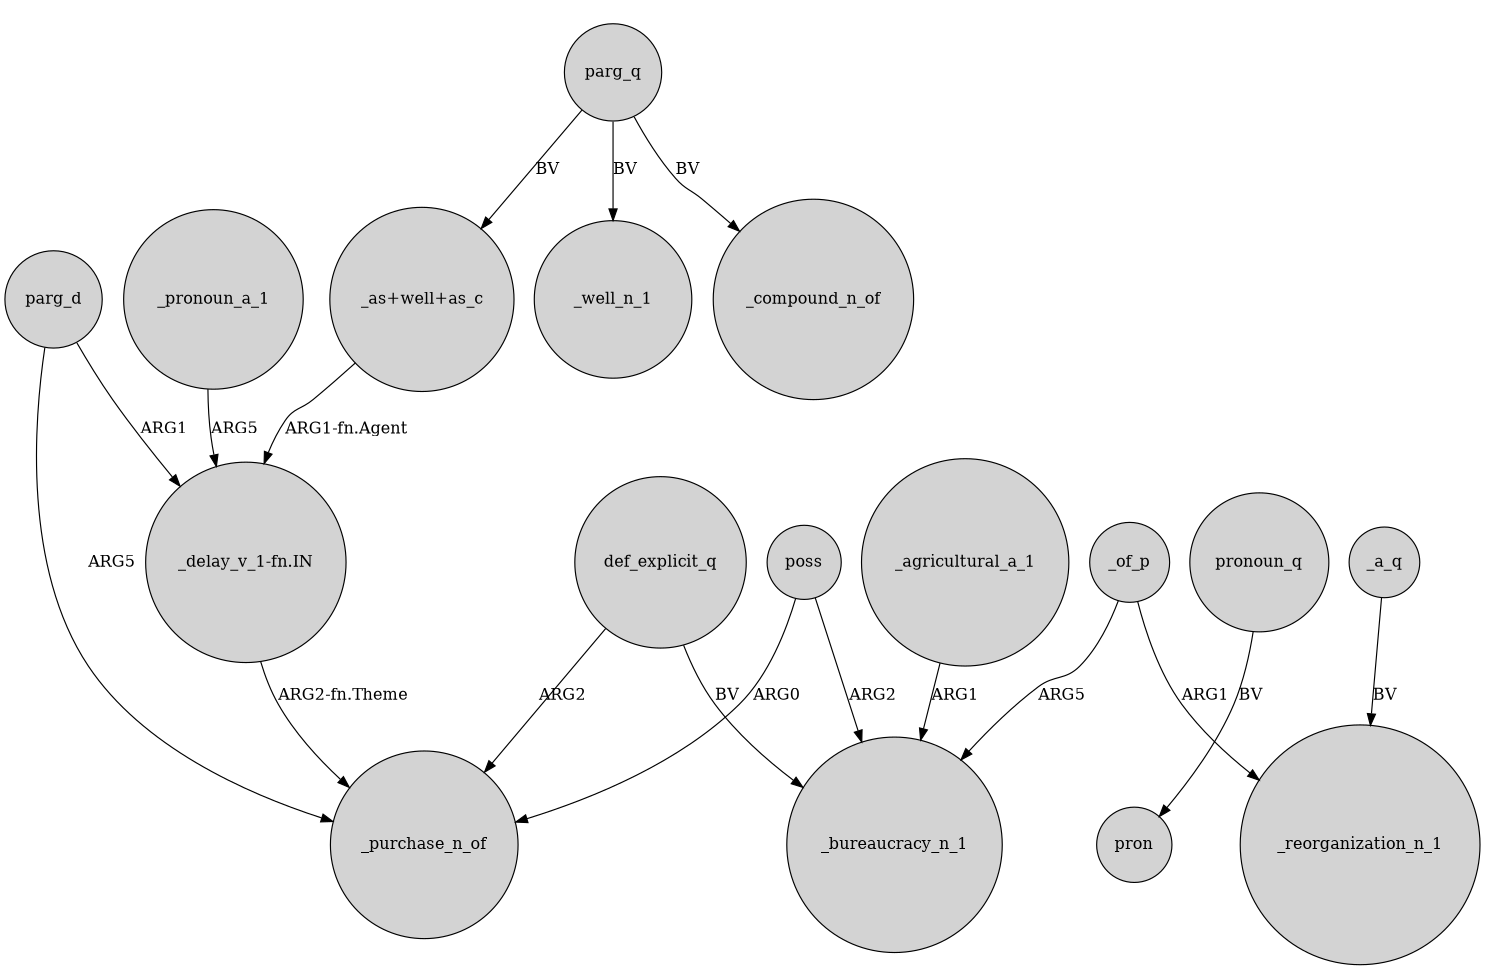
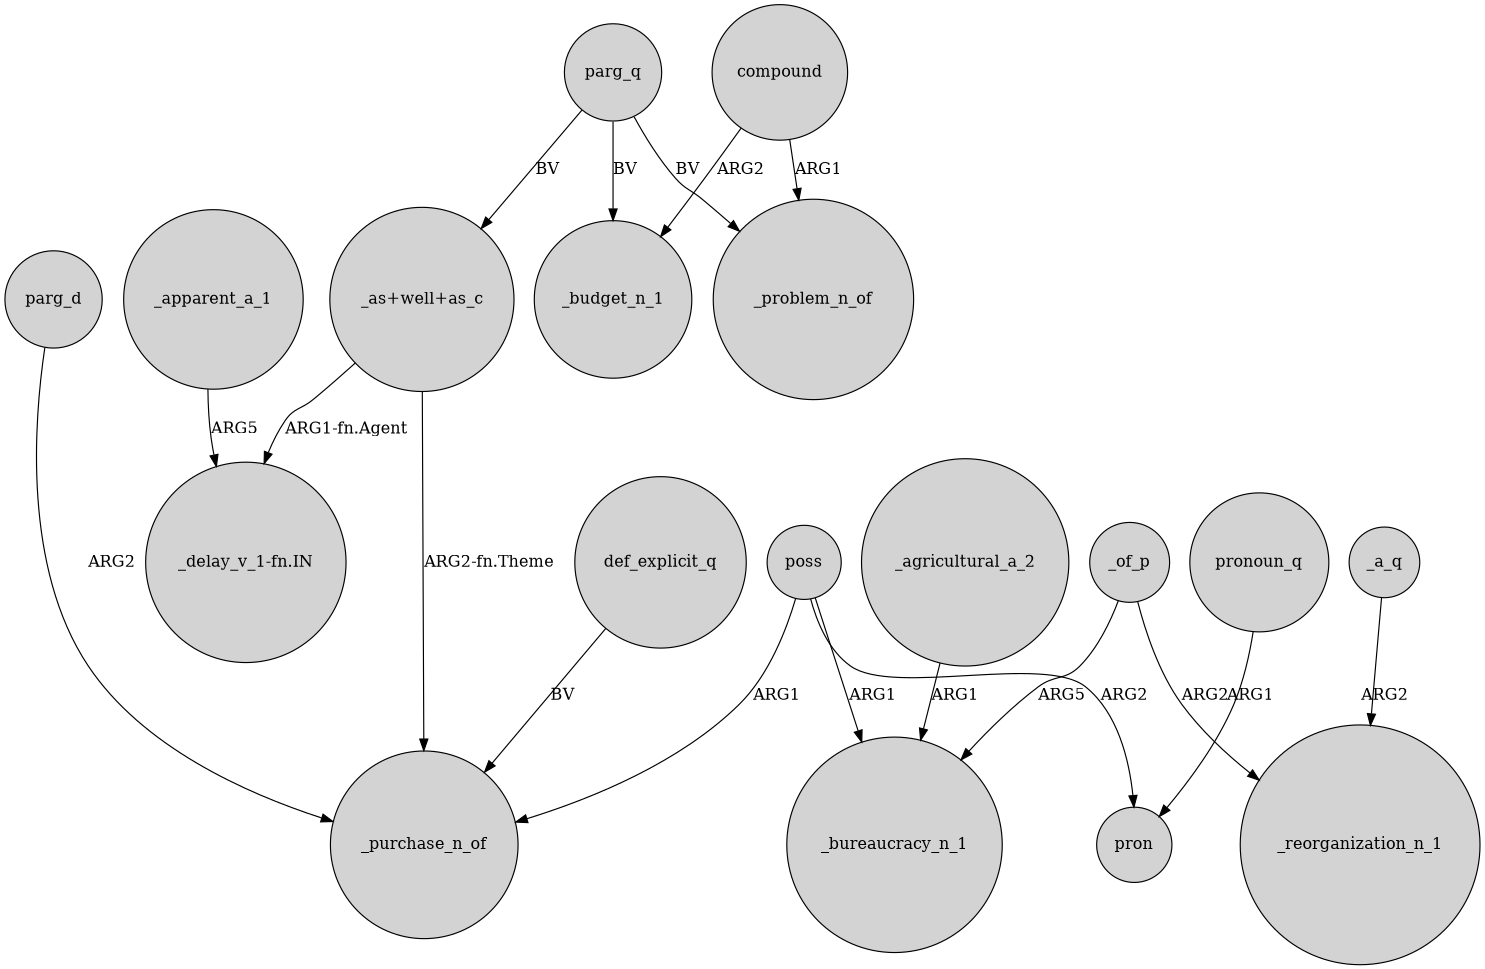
node "compound": added
node "_pronoun_a_1": label "_pronoun_a_1" -> "_apparent_a_1"
node "_well_n_1": label "_well_n_1" -> "_budget_n_1"
node "_compound_n_of": label "_compound_n_of" -> "_problem_n_of"
edge "parg_d" -> "_delay_v_1-fn.IN": removed, label "ARG1"
edge "parg_d" -> "_purchase_n_of": label "ARG5" -> "ARG2"
node "_agricultural_a_1": label "_agricultural_a_1" -> "_agricultural_a_2"
edge "poss" -> "pron": added, label "ARG2"
edge "def_explicit_q" -> "_purchase_n_of": label "ARG2" -> "BV"
edge "poss" -> "_purchase_n_of": label "ARG0" -> "ARG1"
edge "poss" -> "_bureaucracy_n_1": label "ARG2" -> "ARG1"
edge "_of_p" -> "_reorganization_n_1": label "ARG1" -> "ARG2"
edge "pronoun_q" -> "pron": label "BV" -> "ARG1"
edge "_a_q" -> "_reorganization_n_1": label "BV" -> "ARG2"
edge "def_explicit_q" -> "_bureaucracy_n_1": removed, label "BV"
edge "_delay_v_1-fn.IN" -> "_purchase_n_of": now "_as+well+as_c" -> "_purchase_n_of"
